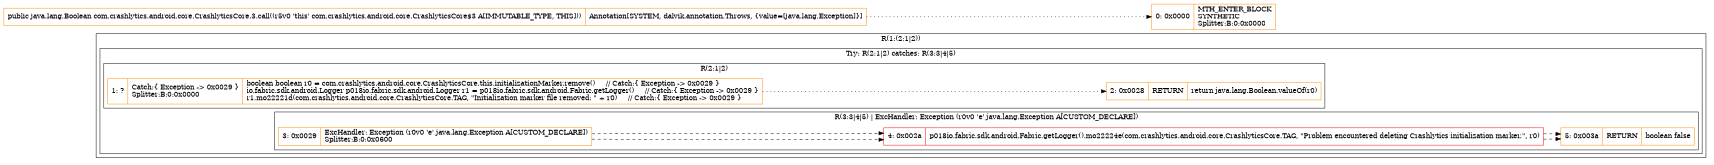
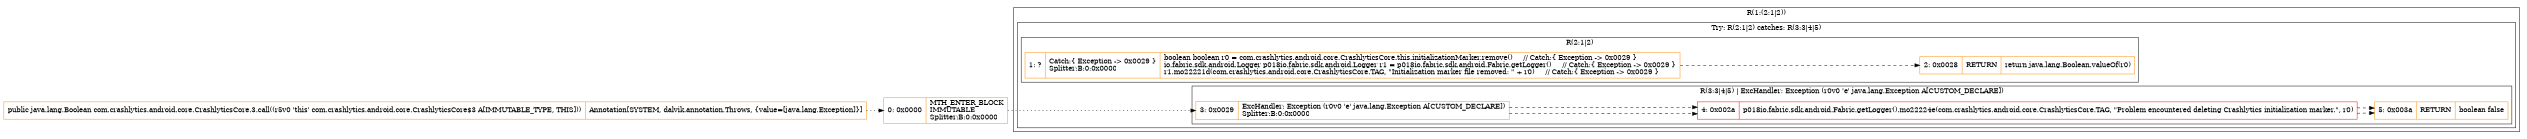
node "0: 0x0000": text "SYNTHETIC" -> "IMMUTABLE"
edge "1: ?" -> "2: 0x0028": style dotted -> dashed
edge "0: 0x0000" -> "3: 0x0029": added
node "3: 0x0029": text "Splitter:B:0:0x0600" -> "Splitter:B:0:0x0000"
